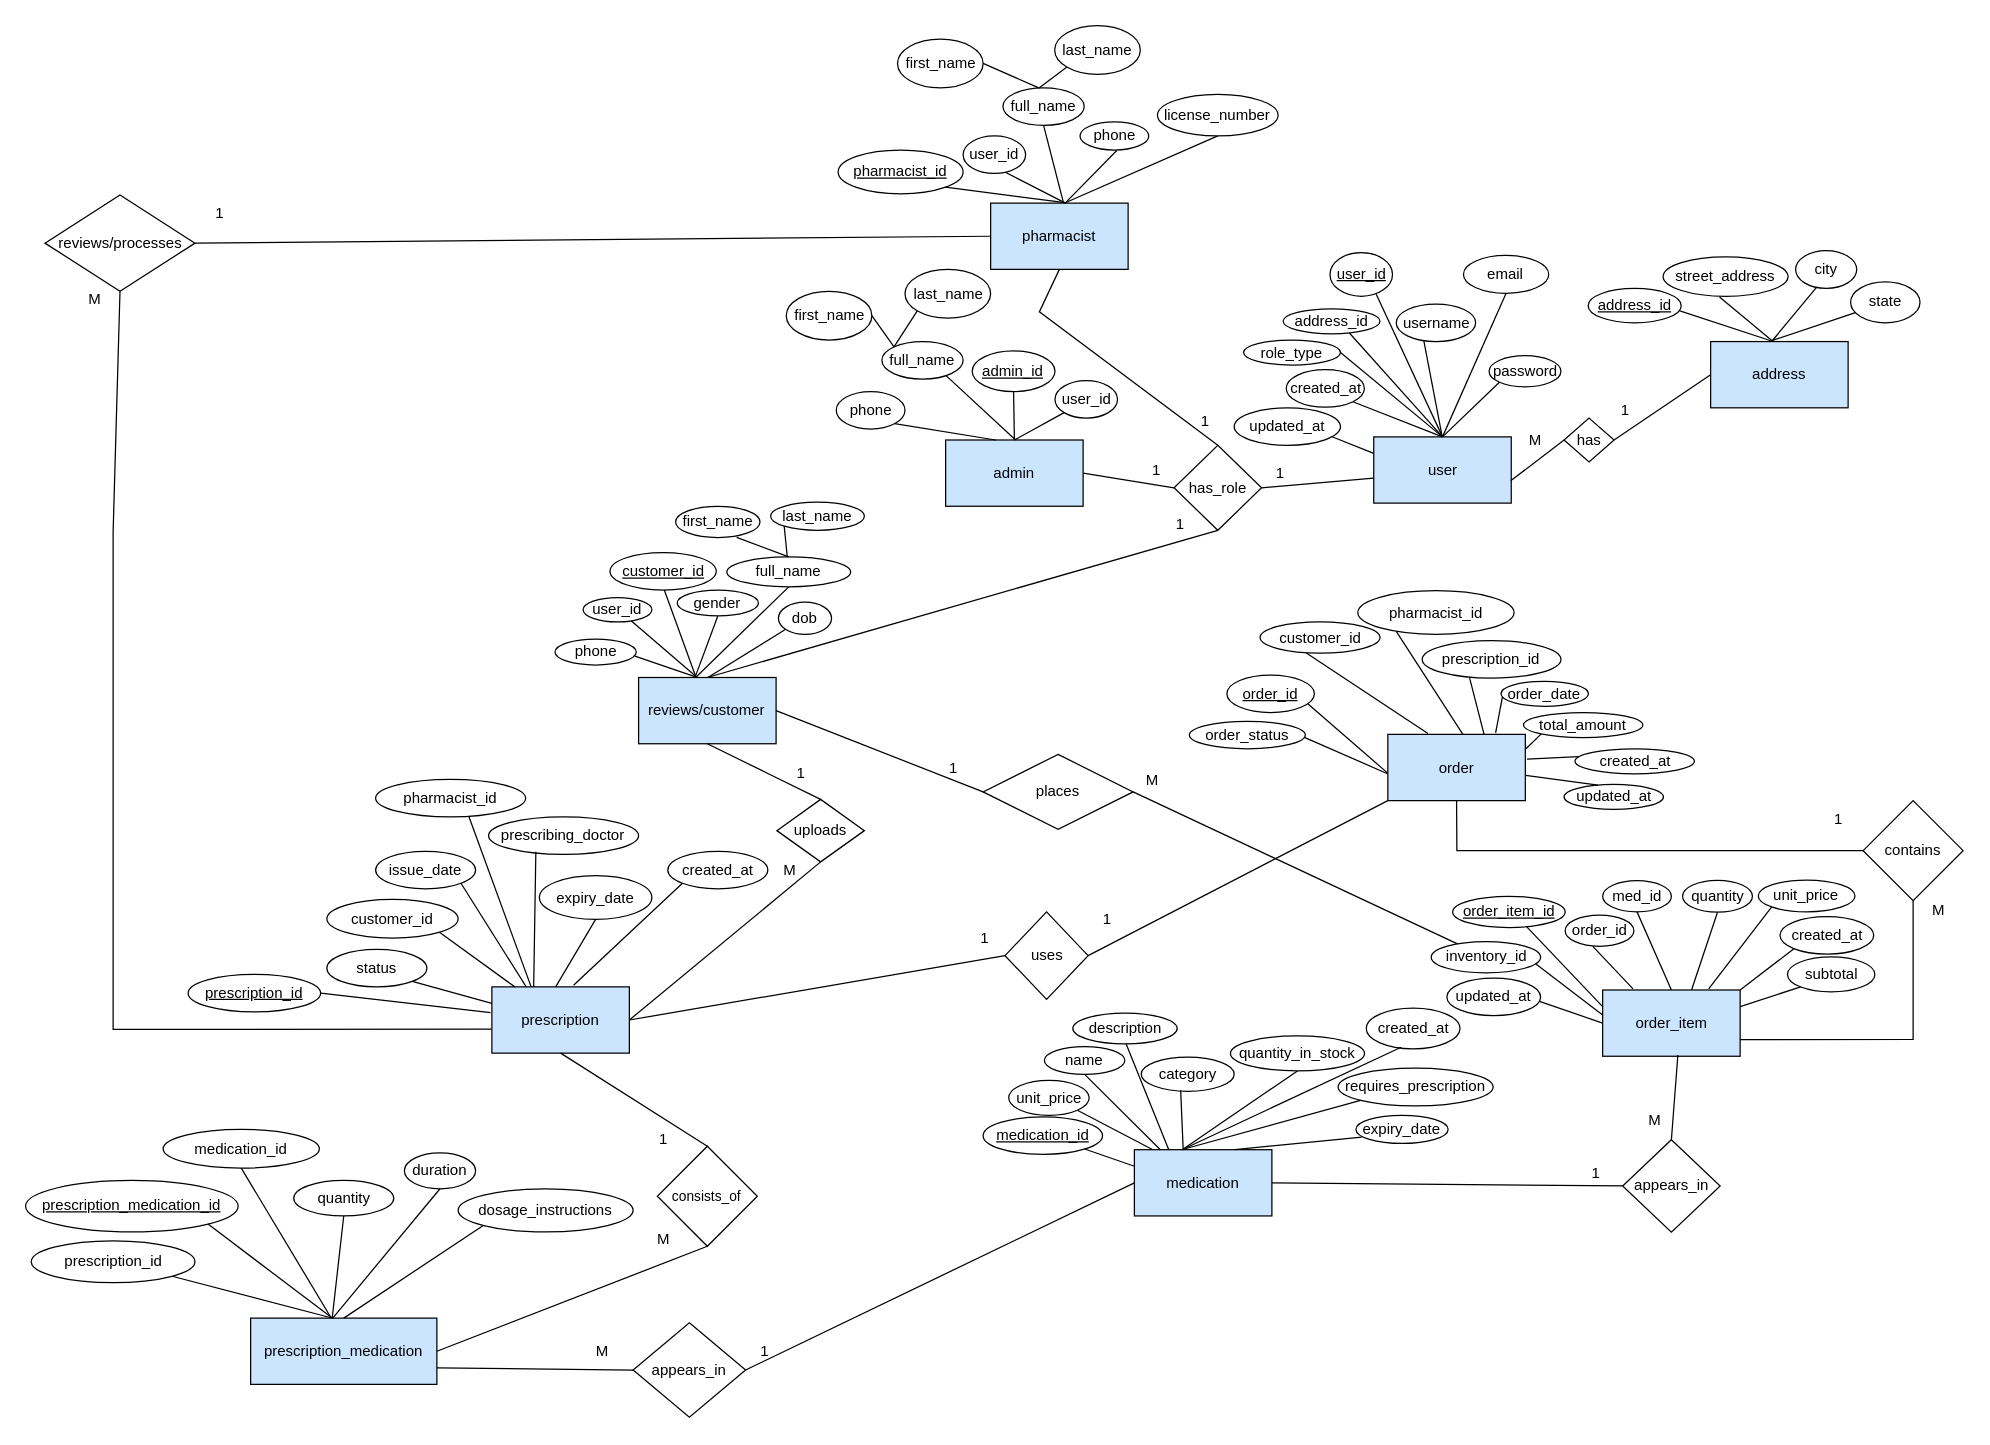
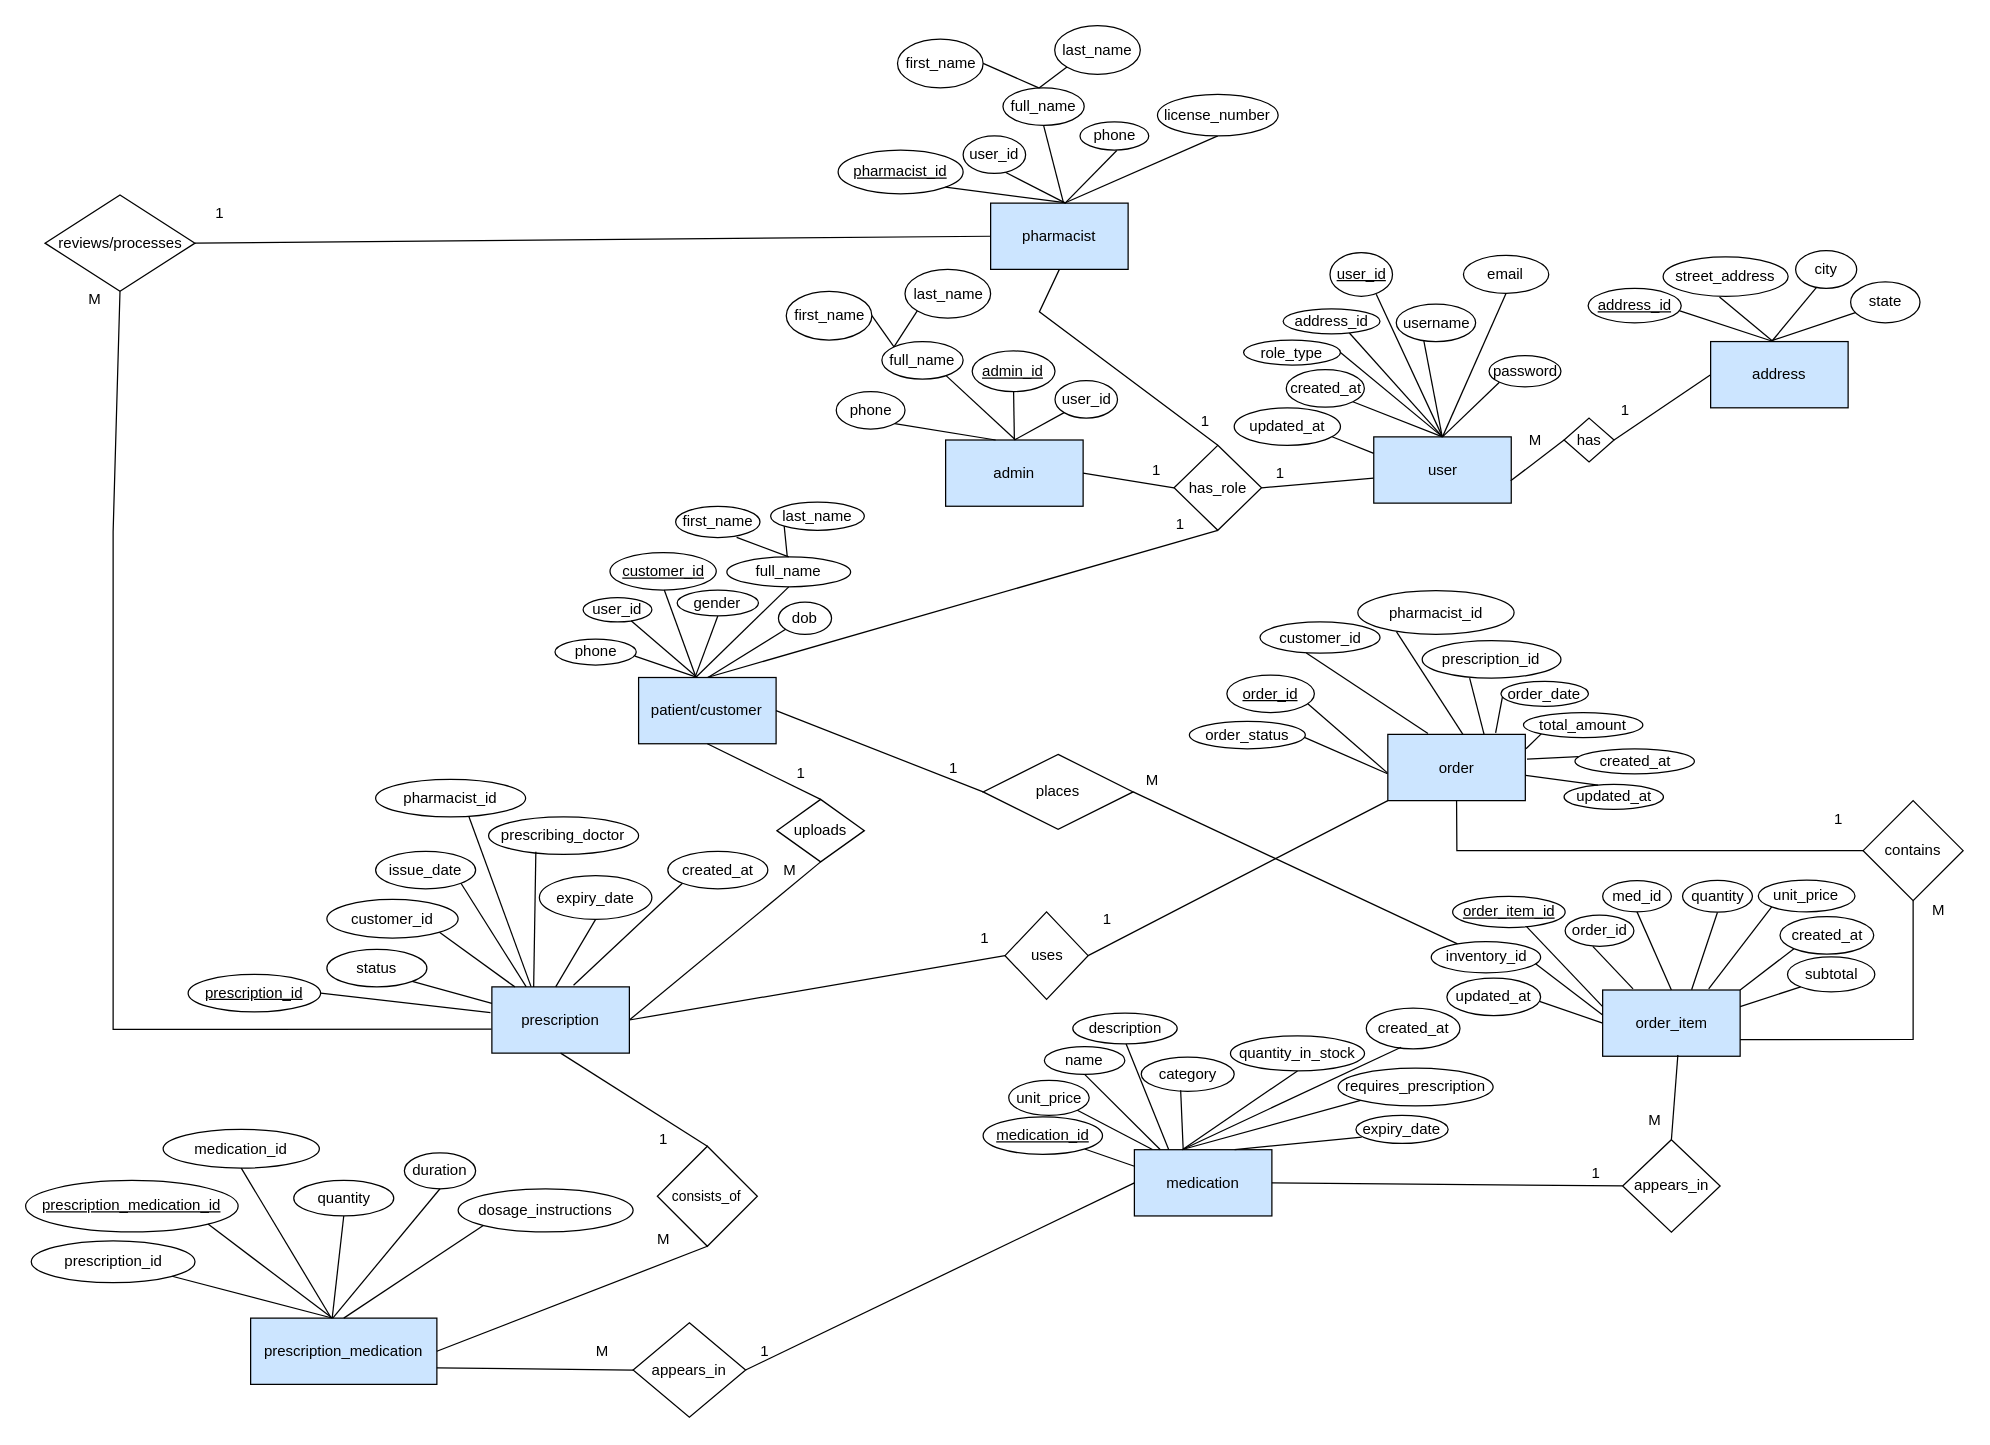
node "reviews/customer": label "reviews/customer" -> "patient/customer"
